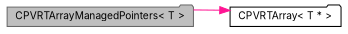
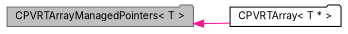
edge "CPVRTArrayManagedPointers< T >" -> "CPVRTArray< T * >": reversed
